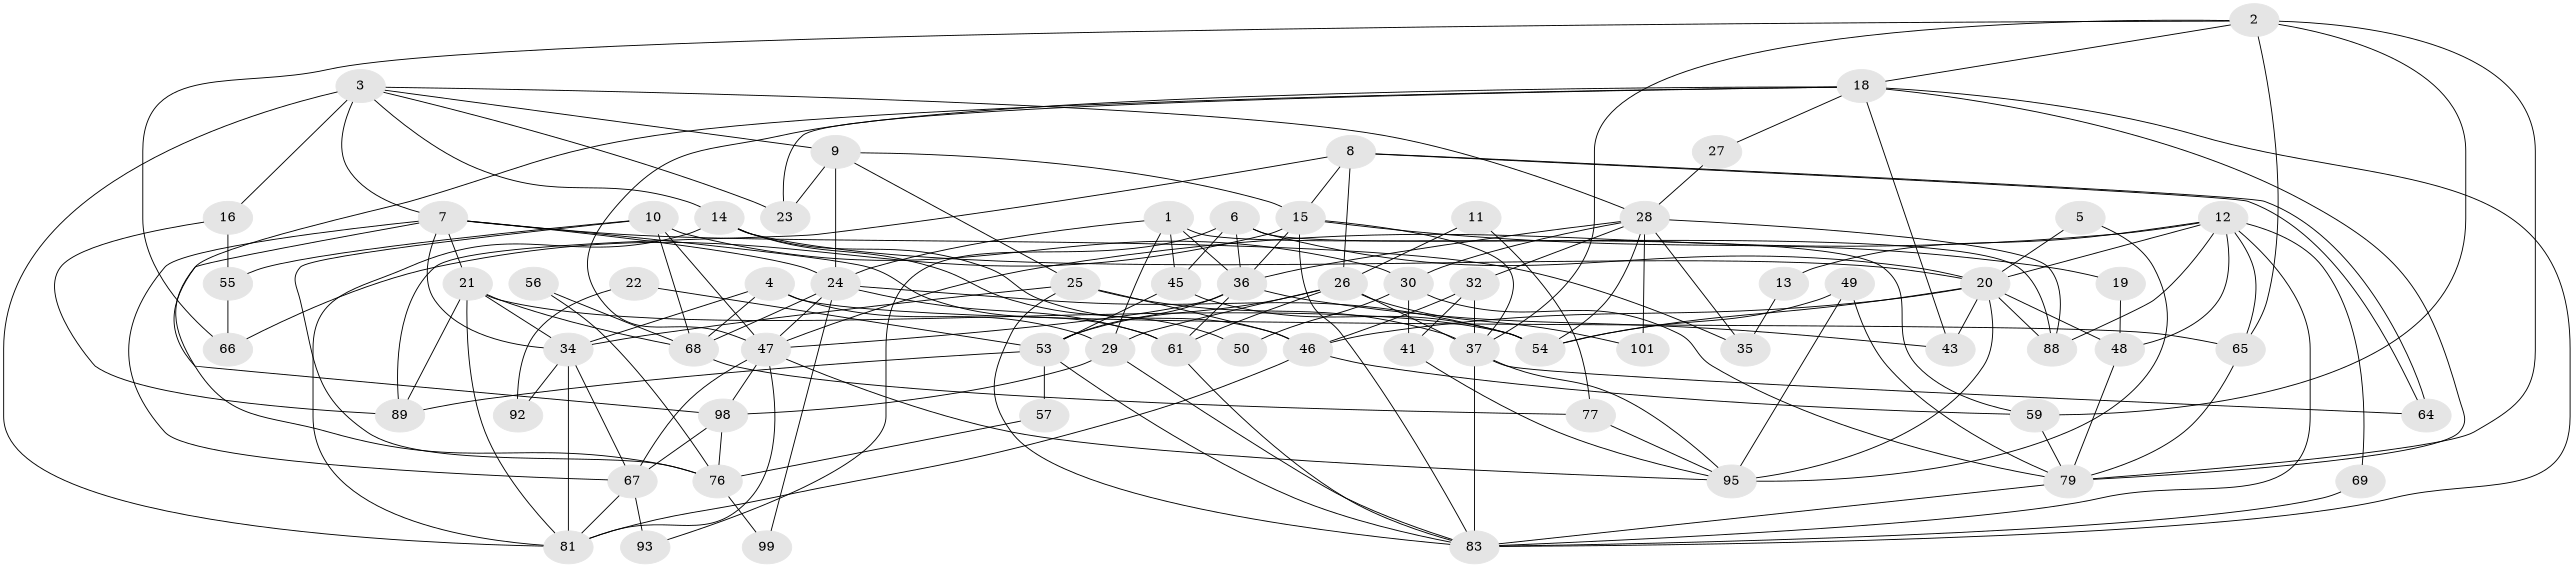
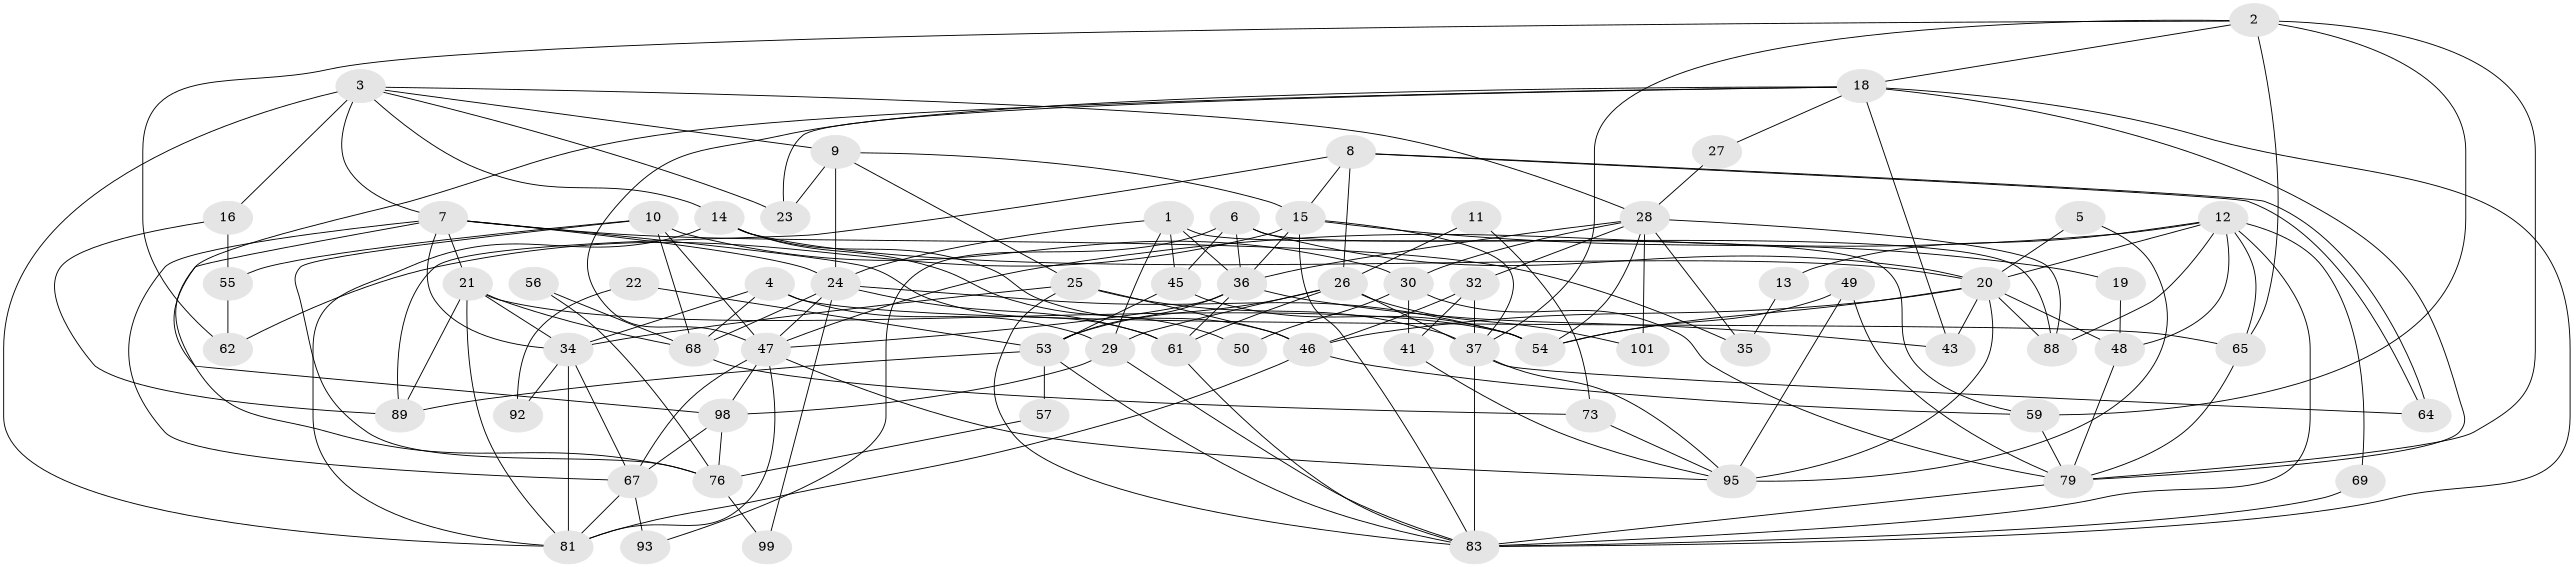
node "66": label "66" -> "62"
node "77": label "77" -> "73"
